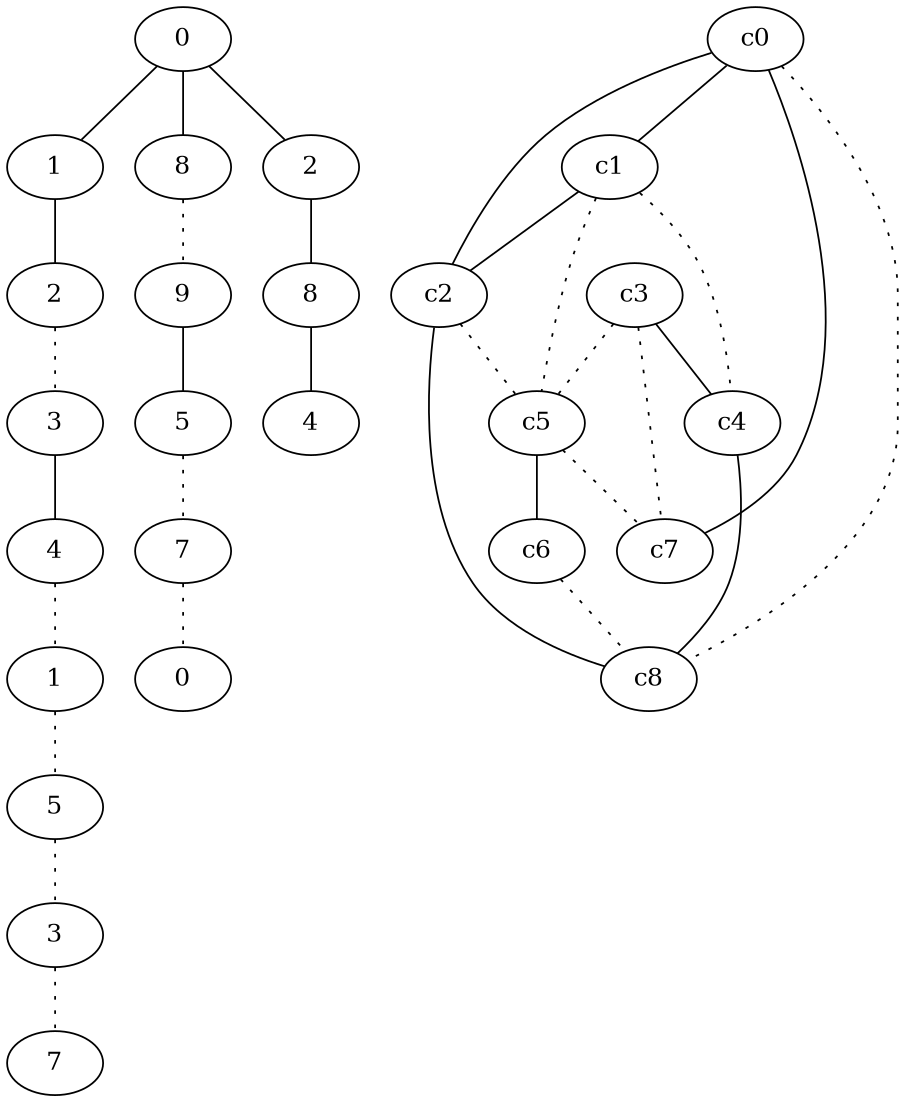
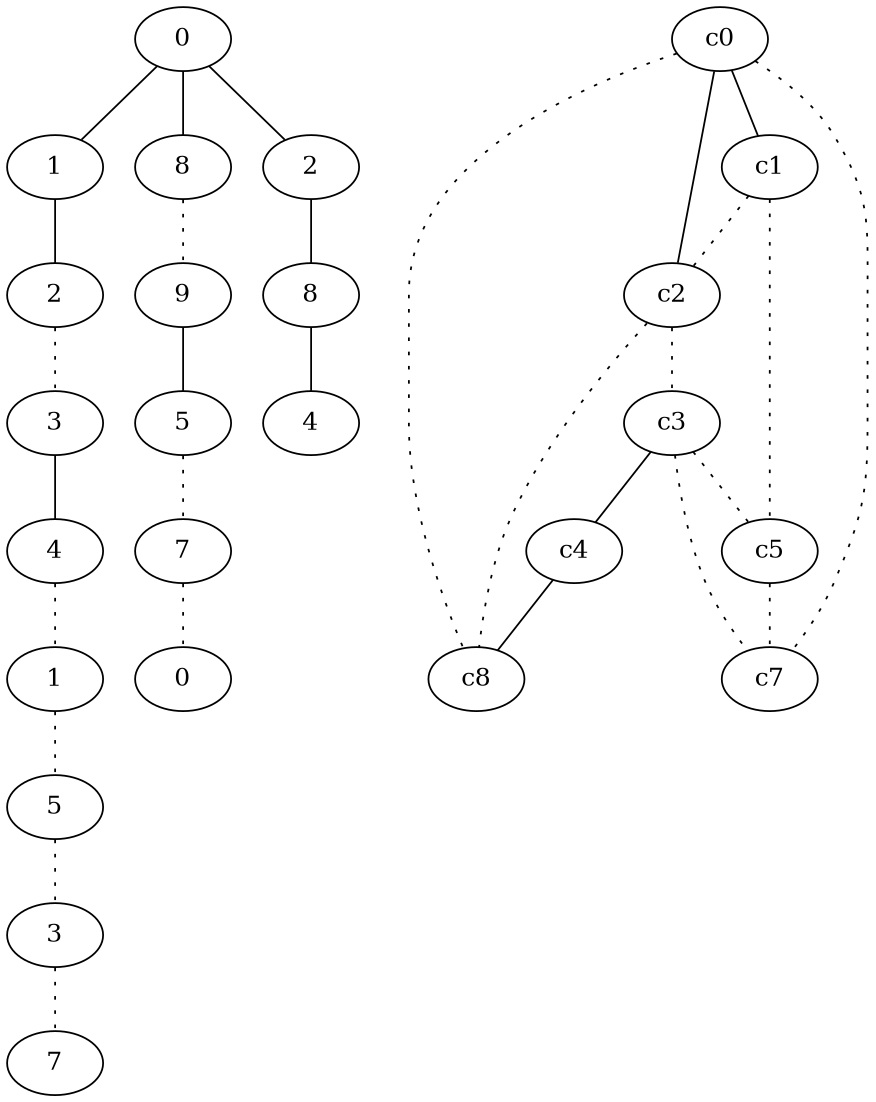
edge "c1" -- "c2": style solid -> dotted
edge "c1" -- "c4": removed
edge "c0" -- "c7": style solid -> dotted
edge "c2" -- "c5": now "c2" -- "c3"
edge "c2" -- "c8": style solid -> dotted
node "c6": removed
